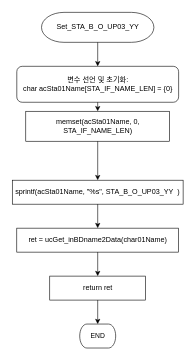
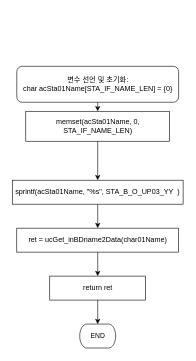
node "Set_STA_B_O_UP03_YY": removed
edge "Set_STA_B_O_UP03_YY" -> "변수 선언 및 초기화: char acSta01Name[STA_IF_NAME_LEN] = {0}": removed
